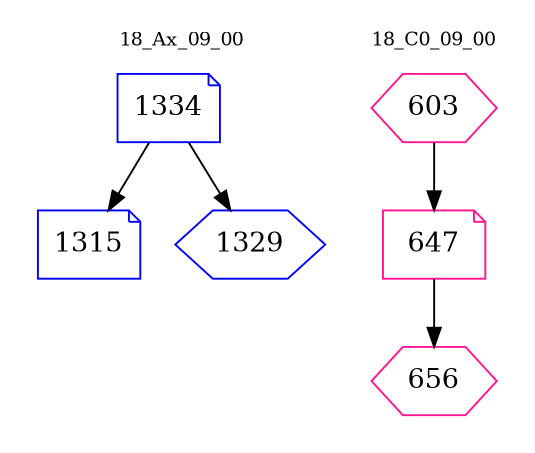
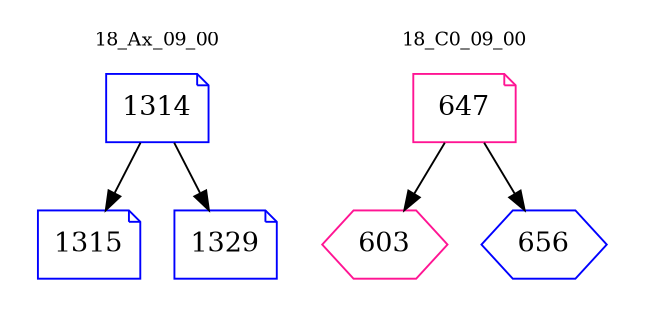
node "1334": label "1334" -> "1314"
edge "603" -> "647": reversed
node "1329": shape hexagon -> note
node "656": color deeppink -> blue
